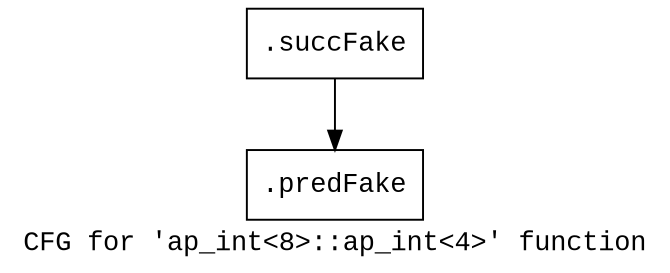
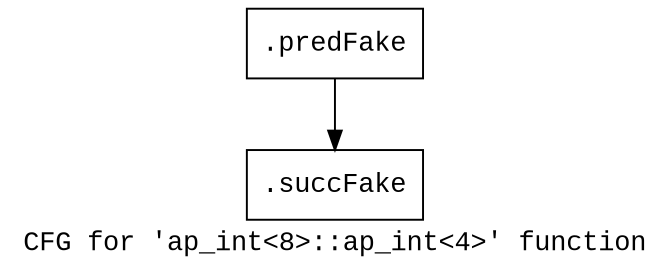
edge ".succFake" -> ".predFake": reversed
